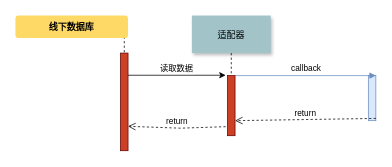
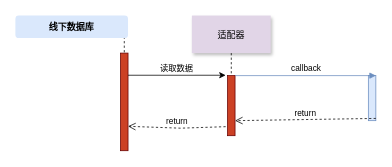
node "线下数据库": fillcolor #ffd966 -> #dae8fc
node "适配器": fillcolor #a2c4c9 -> #e1d5e7
